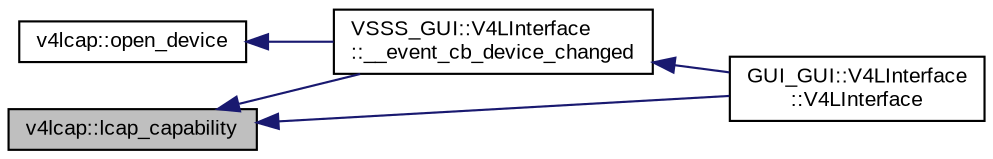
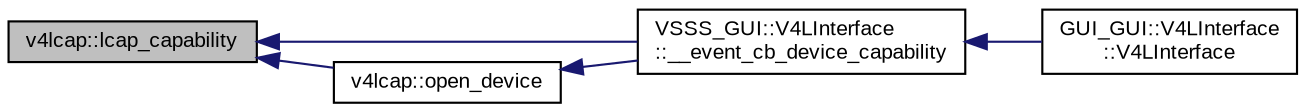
node "VSSS_GUI::V4LInterface ::__event_cb_device_changed": label "VSSS_GUI::V4LInterface ::__event_cb_device_changed" -> "VSSS_GUI::V4LInterface ::__event_cb_device_capability"
edge "GUI_GUI::V4LInterface ::V4LInterface" -> "v4lcap::lcap_capability": now "v4lcap::open_device" -> "v4lcap::lcap_capability"
